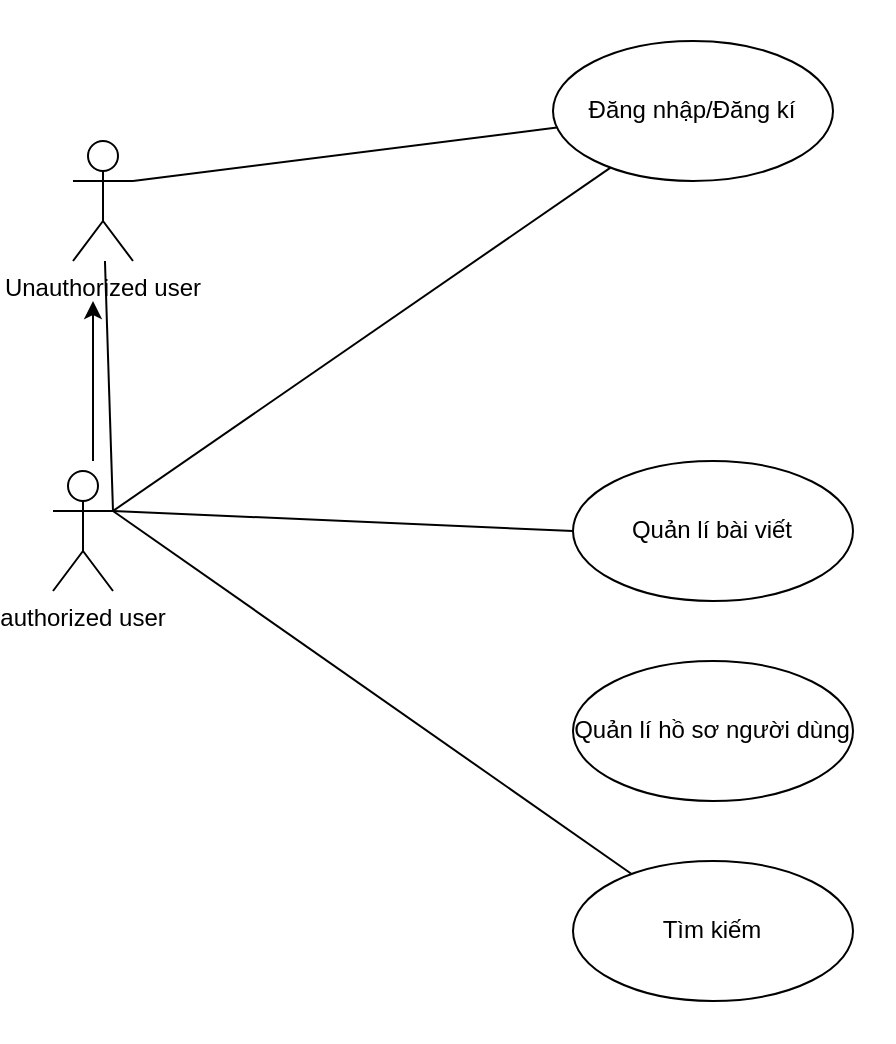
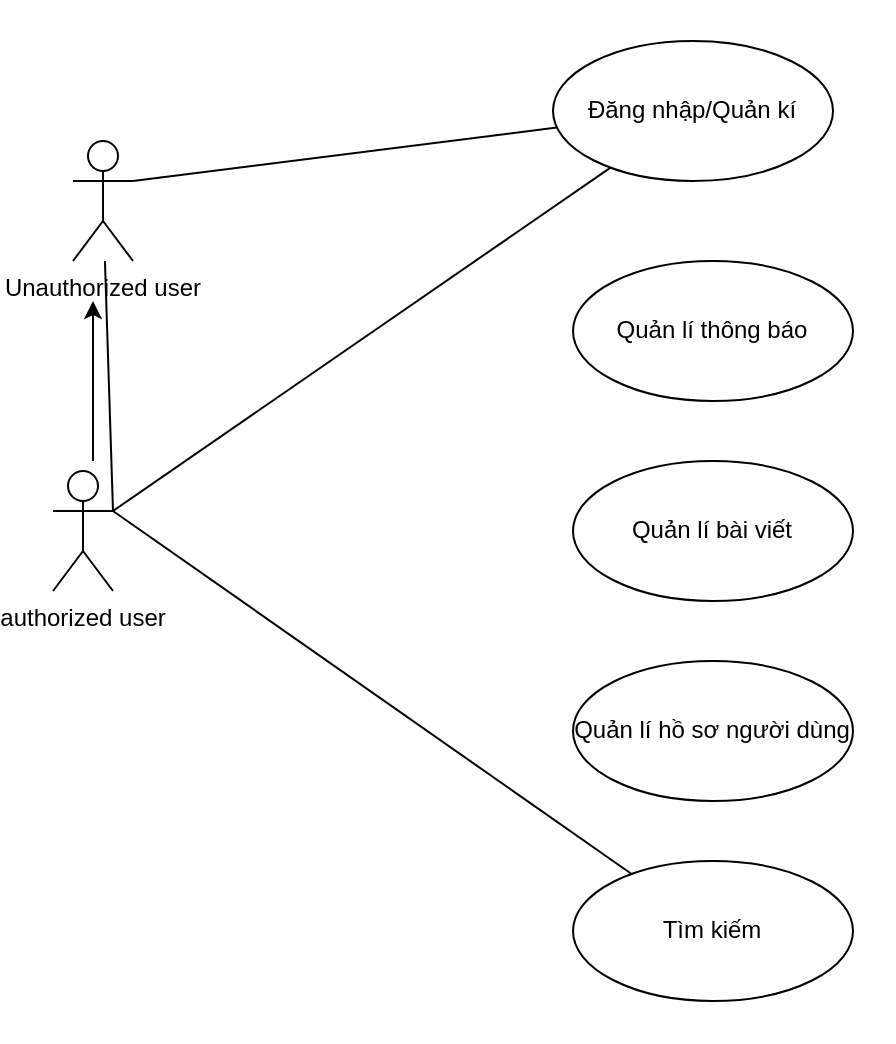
node "Đăng nhập/Đăng kí": label "Đăng nhập/Đăng kí" -> "Đăng nhập/Quản kí"
node "Quản lí thông báo": added
edge "authorized user" -- "Quản lí bài viết": removed
